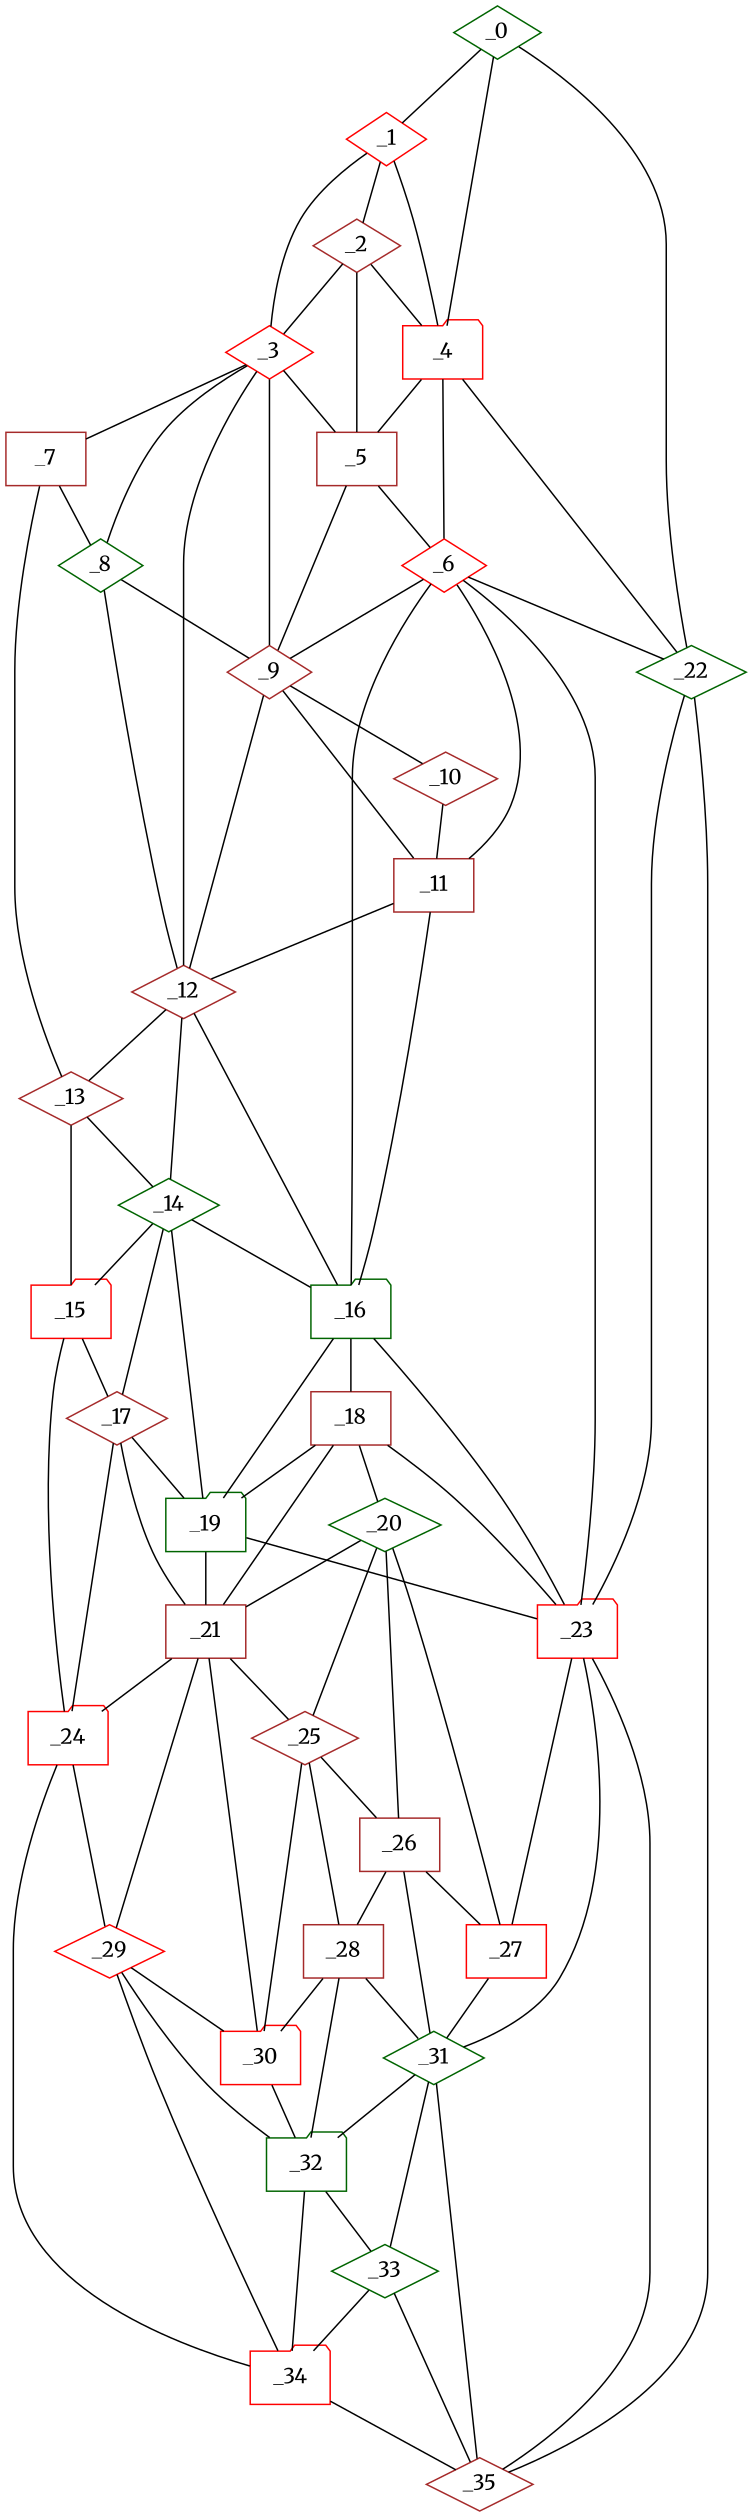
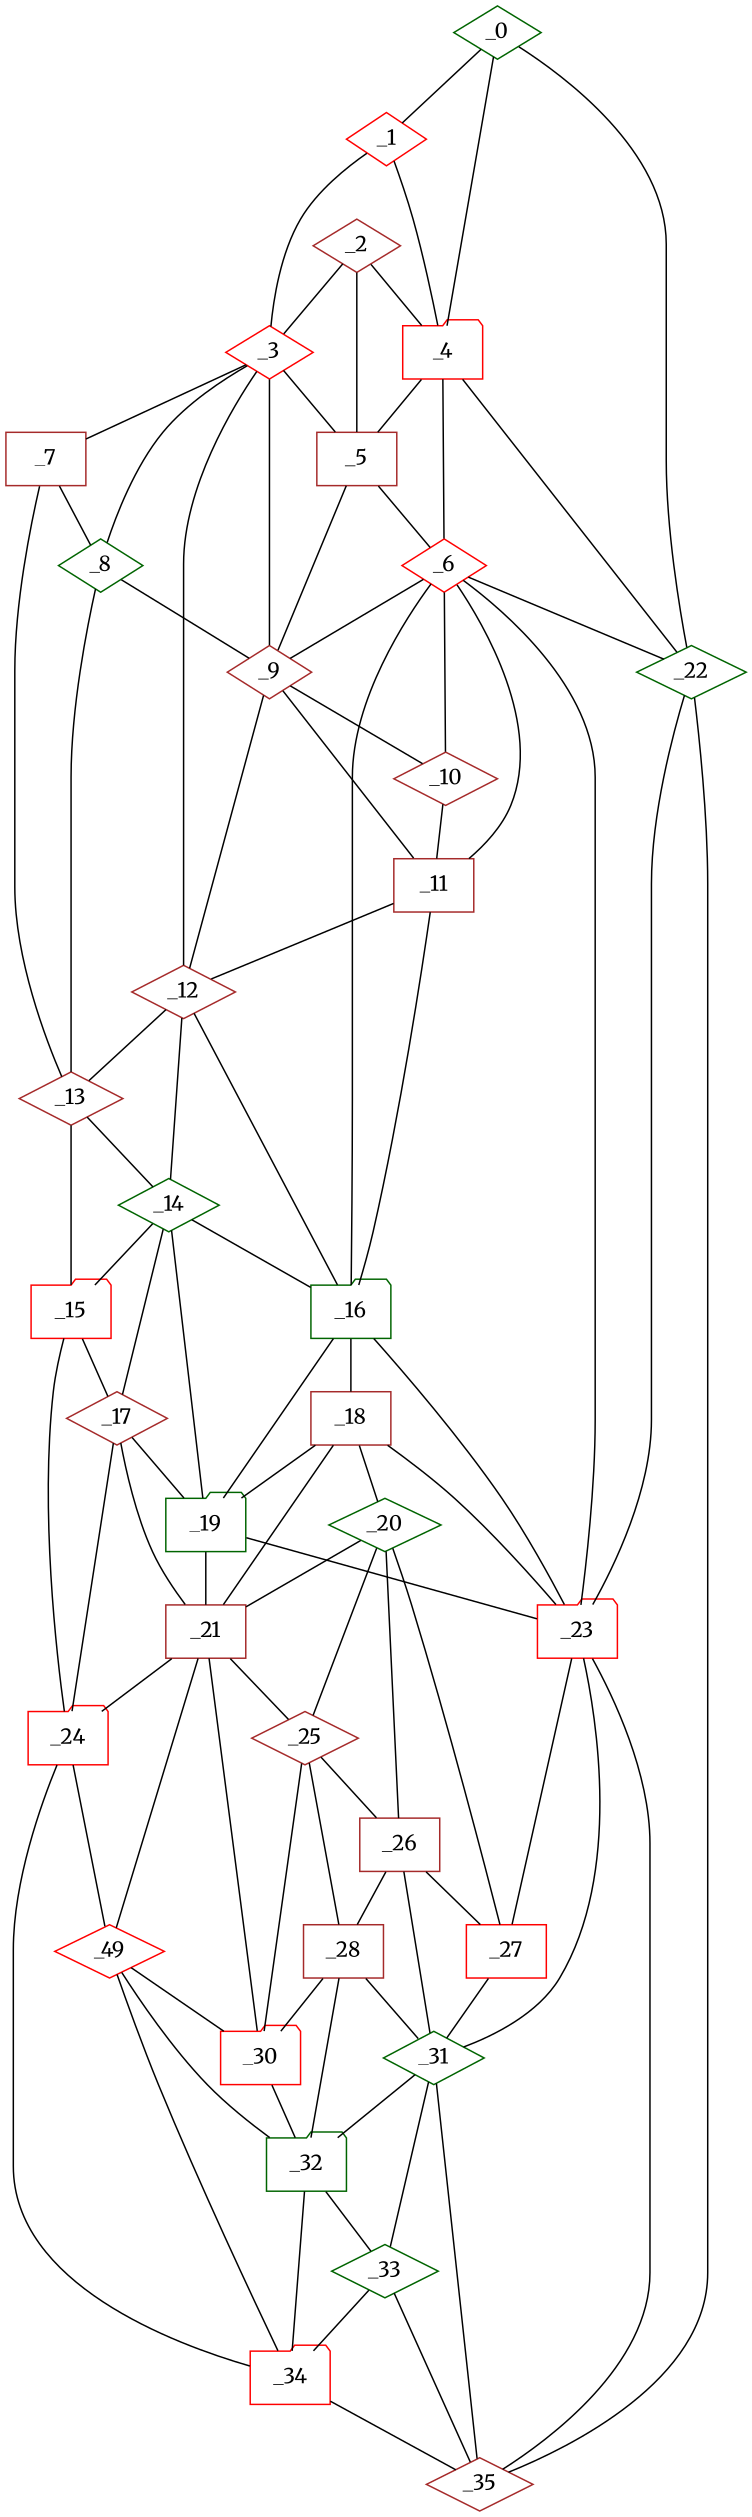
edge "_1" -- "_2": removed
edge "_6" -- "_10": added
edge "_8" -- "_12": now "_8" -- "_13"
node "_29": label "_29" -> "_49"
